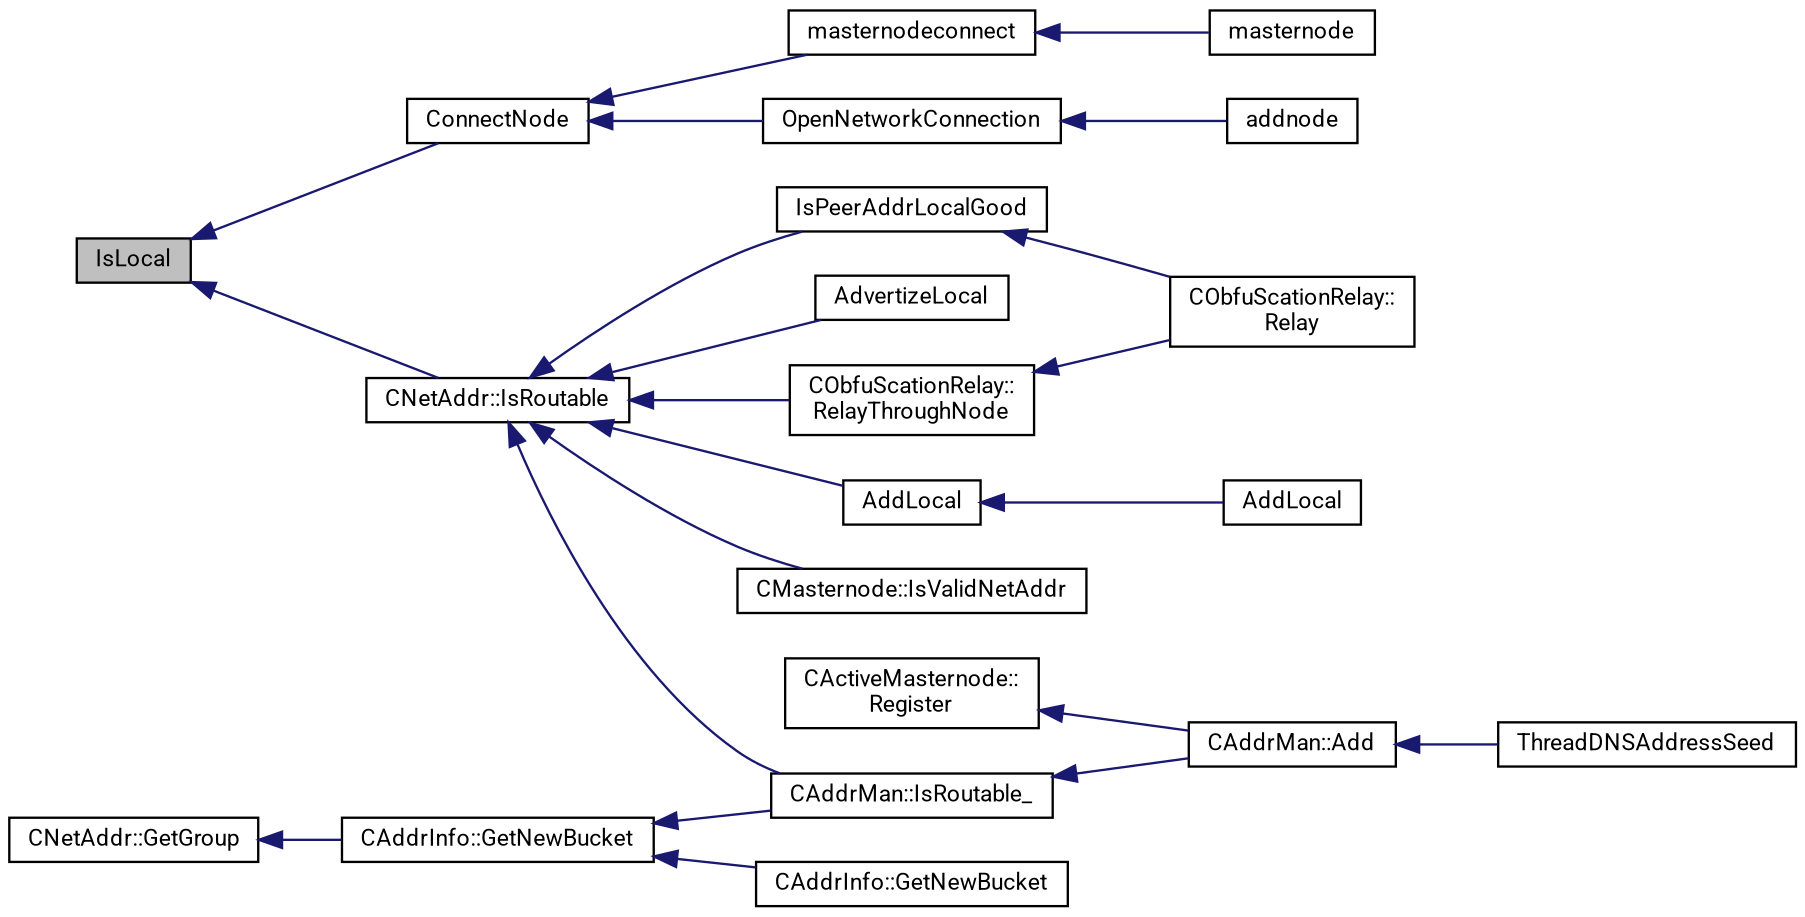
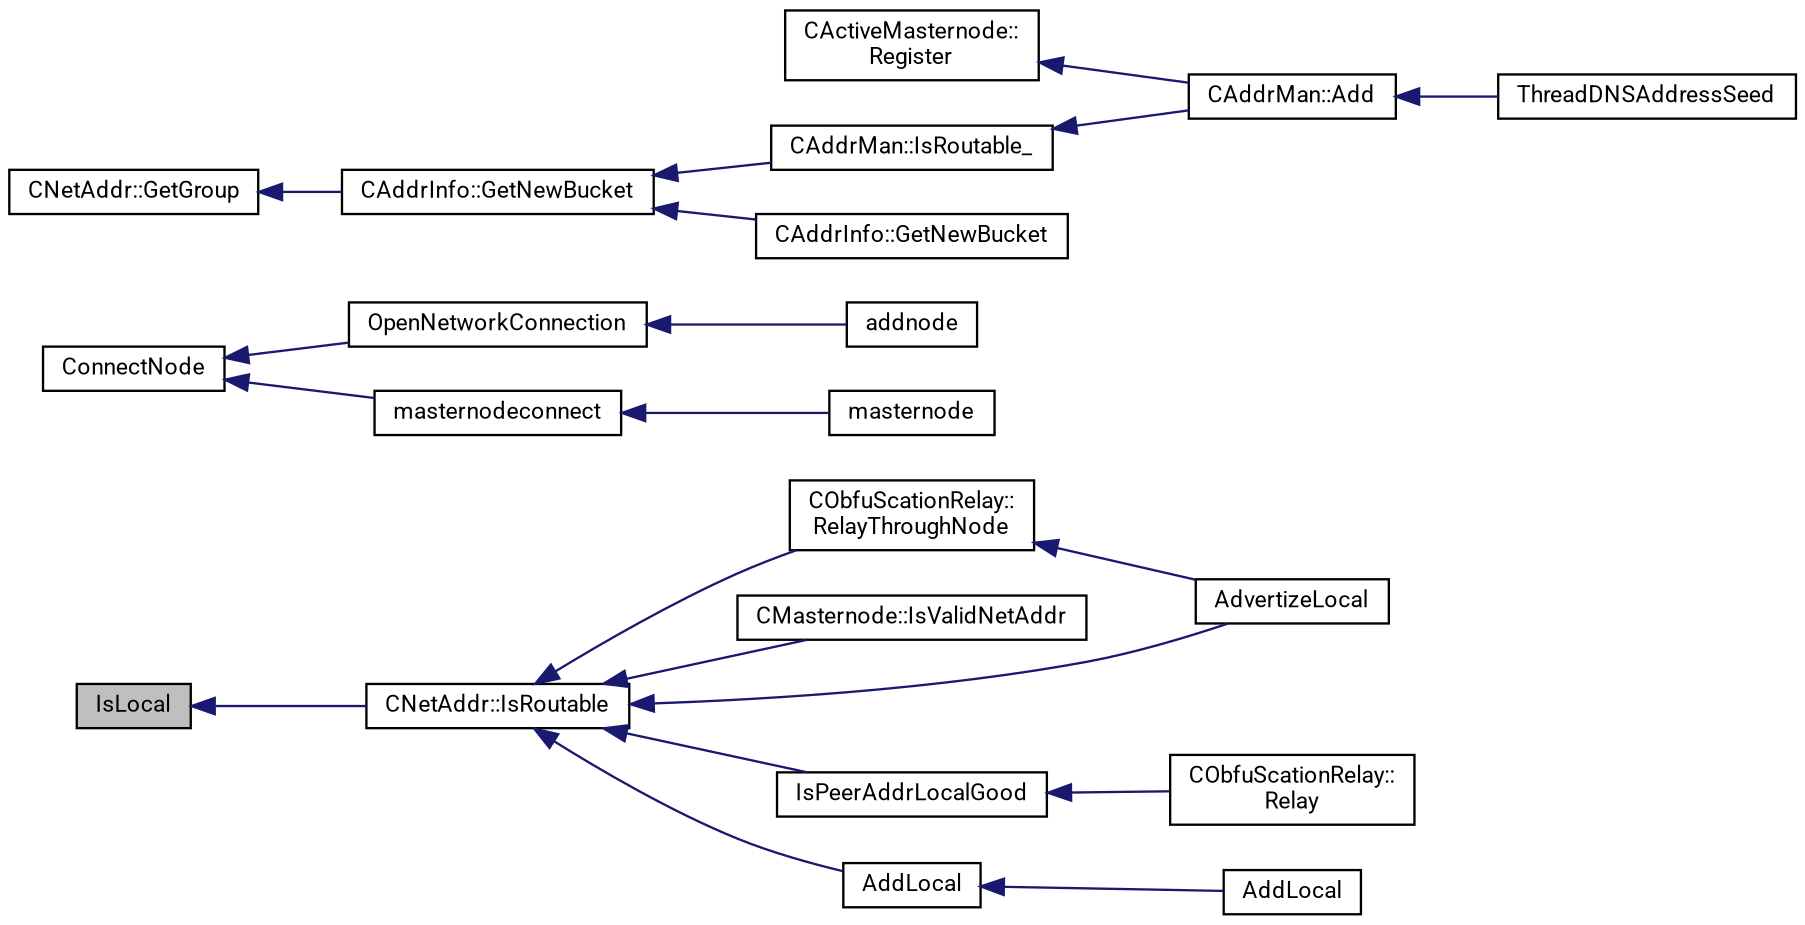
edge "ConnectNode" -> "IsLocal": removed
edge "CObfuScationRelay:: Relay" -> "CObfuScationRelay:: RelayThroughNode": now "AdvertizeLocal" -> "CObfuScationRelay:: RelayThroughNode"
edge "CAddrMan::IsRoutable_" -> "CNetAddr::IsRoutable": removed
